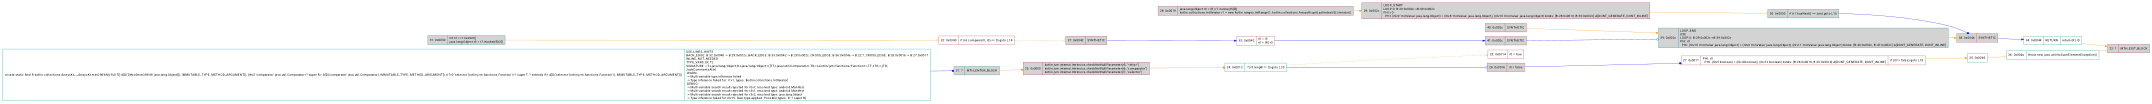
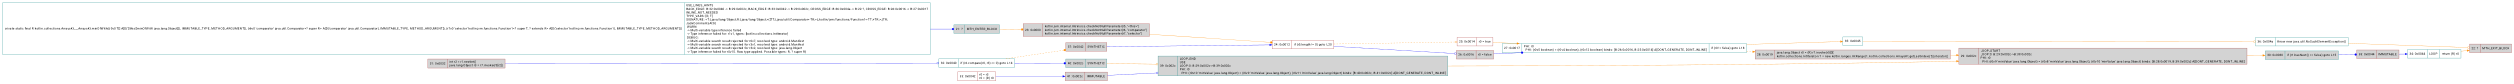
edge "29: 0x002c" -> "30: 0x0030": arrowhead odot -> normal
node "30: 0x0030": text "if (r1.hasNext() == jvm) goto L15" -> "if (r1.hasNext() == false) goto L15"
node "40: 0x002c": color brown -> teal
edge "40: 0x002c" -> "39: 0x002c": arrowhead normal -> odot
edge "39: 0x002c" -> "38: 0x0044": now "39: 0x002c" -> "29: 0x002c"
node "38: 0x0044": text "SYNTHETIC" -> "IMMUTABLE"
node "31: 0x0032": color teal -> brown
edge "31: 0x0032" -> "32: 0x0040": color darkorange -> blue
node "32: 0x0040": color brown -> teal
edge "32: 0x0040" -> "37: 0x0042": arrowhead odot -> dot
node "34: 0x0044": text "RETURN" -> "LOOP"
edge "37: 0x0042" -> "33: 0x0042": now "37: 0x0042" -> "24: 0x0012"
node "41: 0x002c": text "SYNTHETIC" -> "IMMUTABLE"
edge "25: 0x0014" -> "27: 0x0017": added
edge "27: 0x0017" -> "28: 0x0019": added
node "27: 0x0017": color brown -> teal
edge "32: 0x0040" -> "40: 0x002c": added
node "24: 0x0012": color teal -> brown
